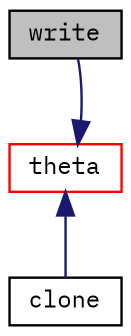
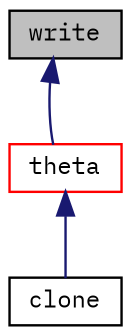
edge "write" -> "theta": reversed
